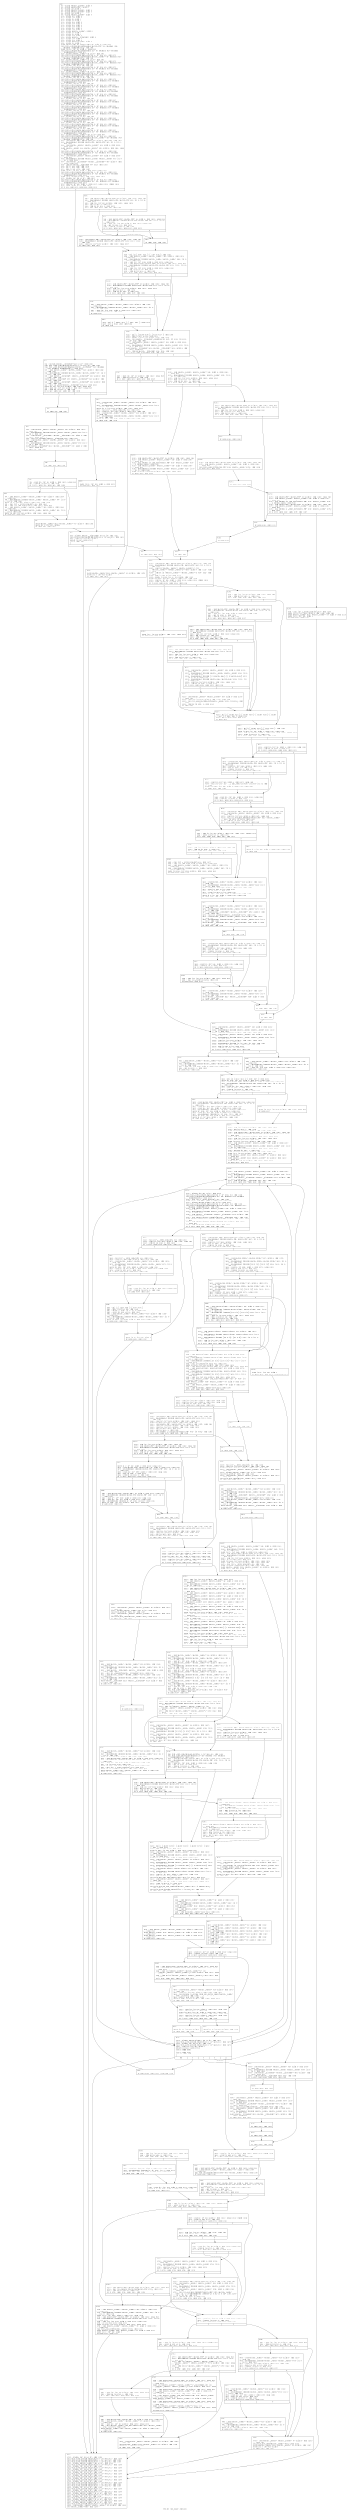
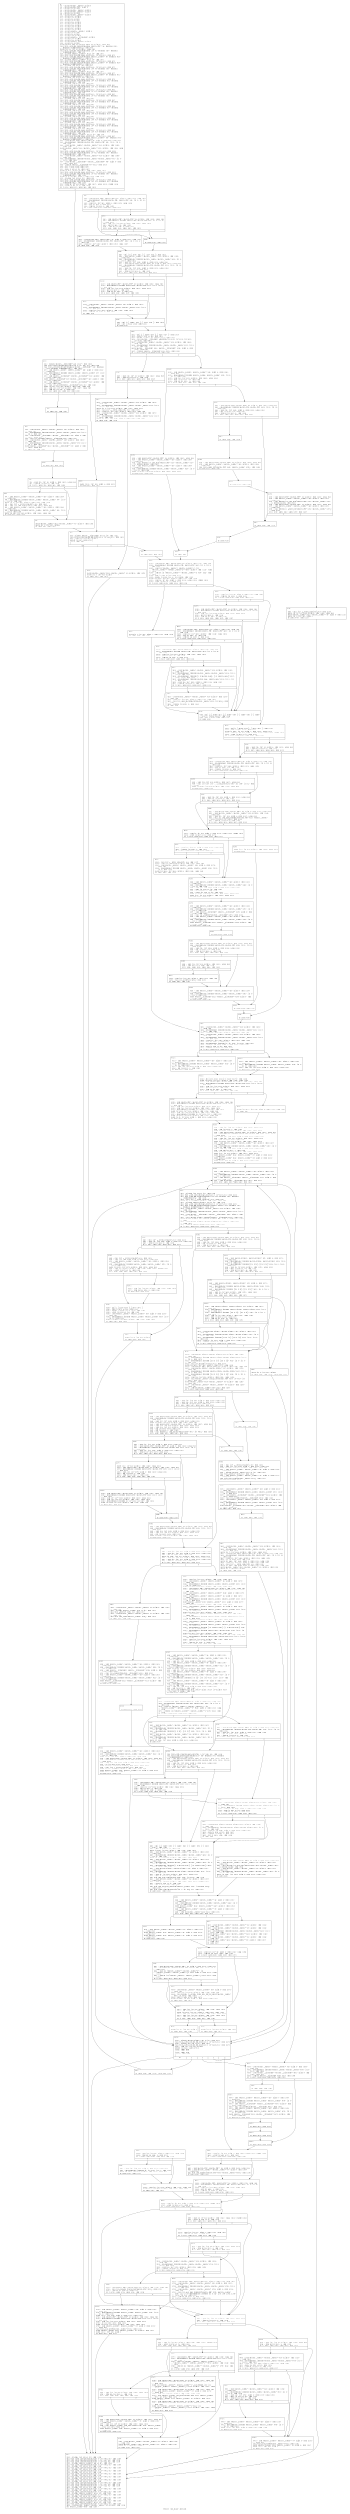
edge "%116:" -> "%130:": now "%116:" -> "%127:"
